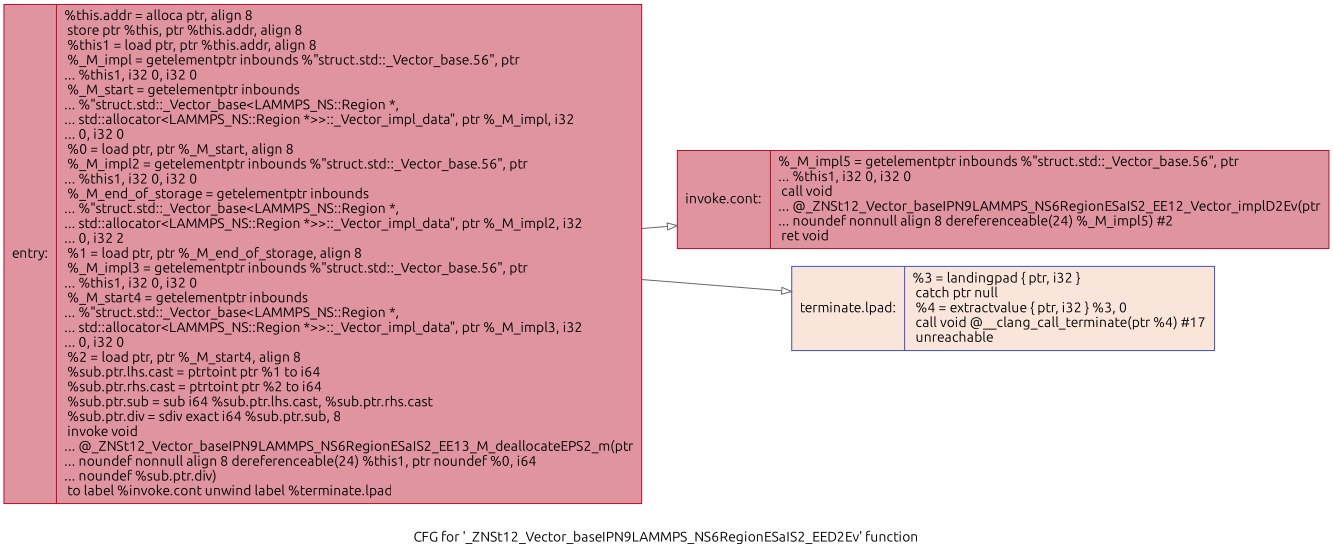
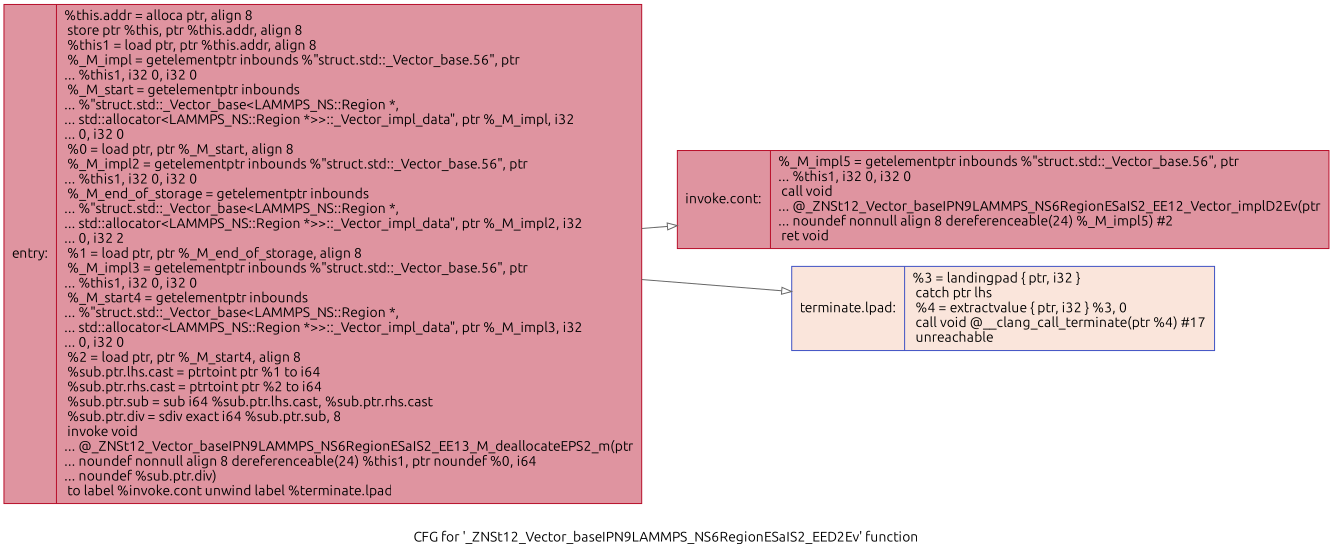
node "terminate.lpad:": text "catch ptr null" -> "catch ptr lhs"
